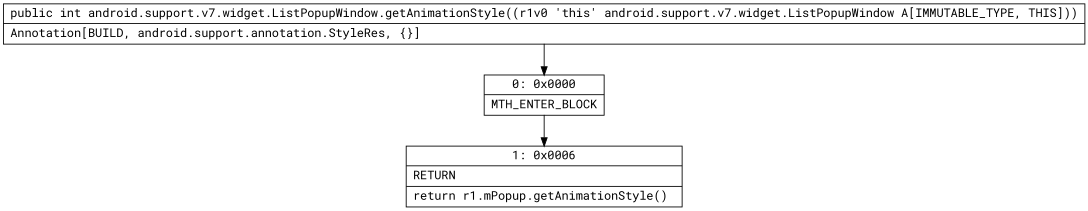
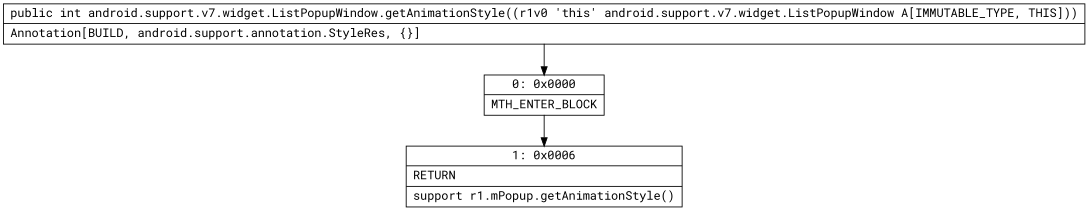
node "1: 0x0006": text "return r1.mPopup.getAnimationStyle()" -> "support r1.mPopup.getAnimationStyle()"
